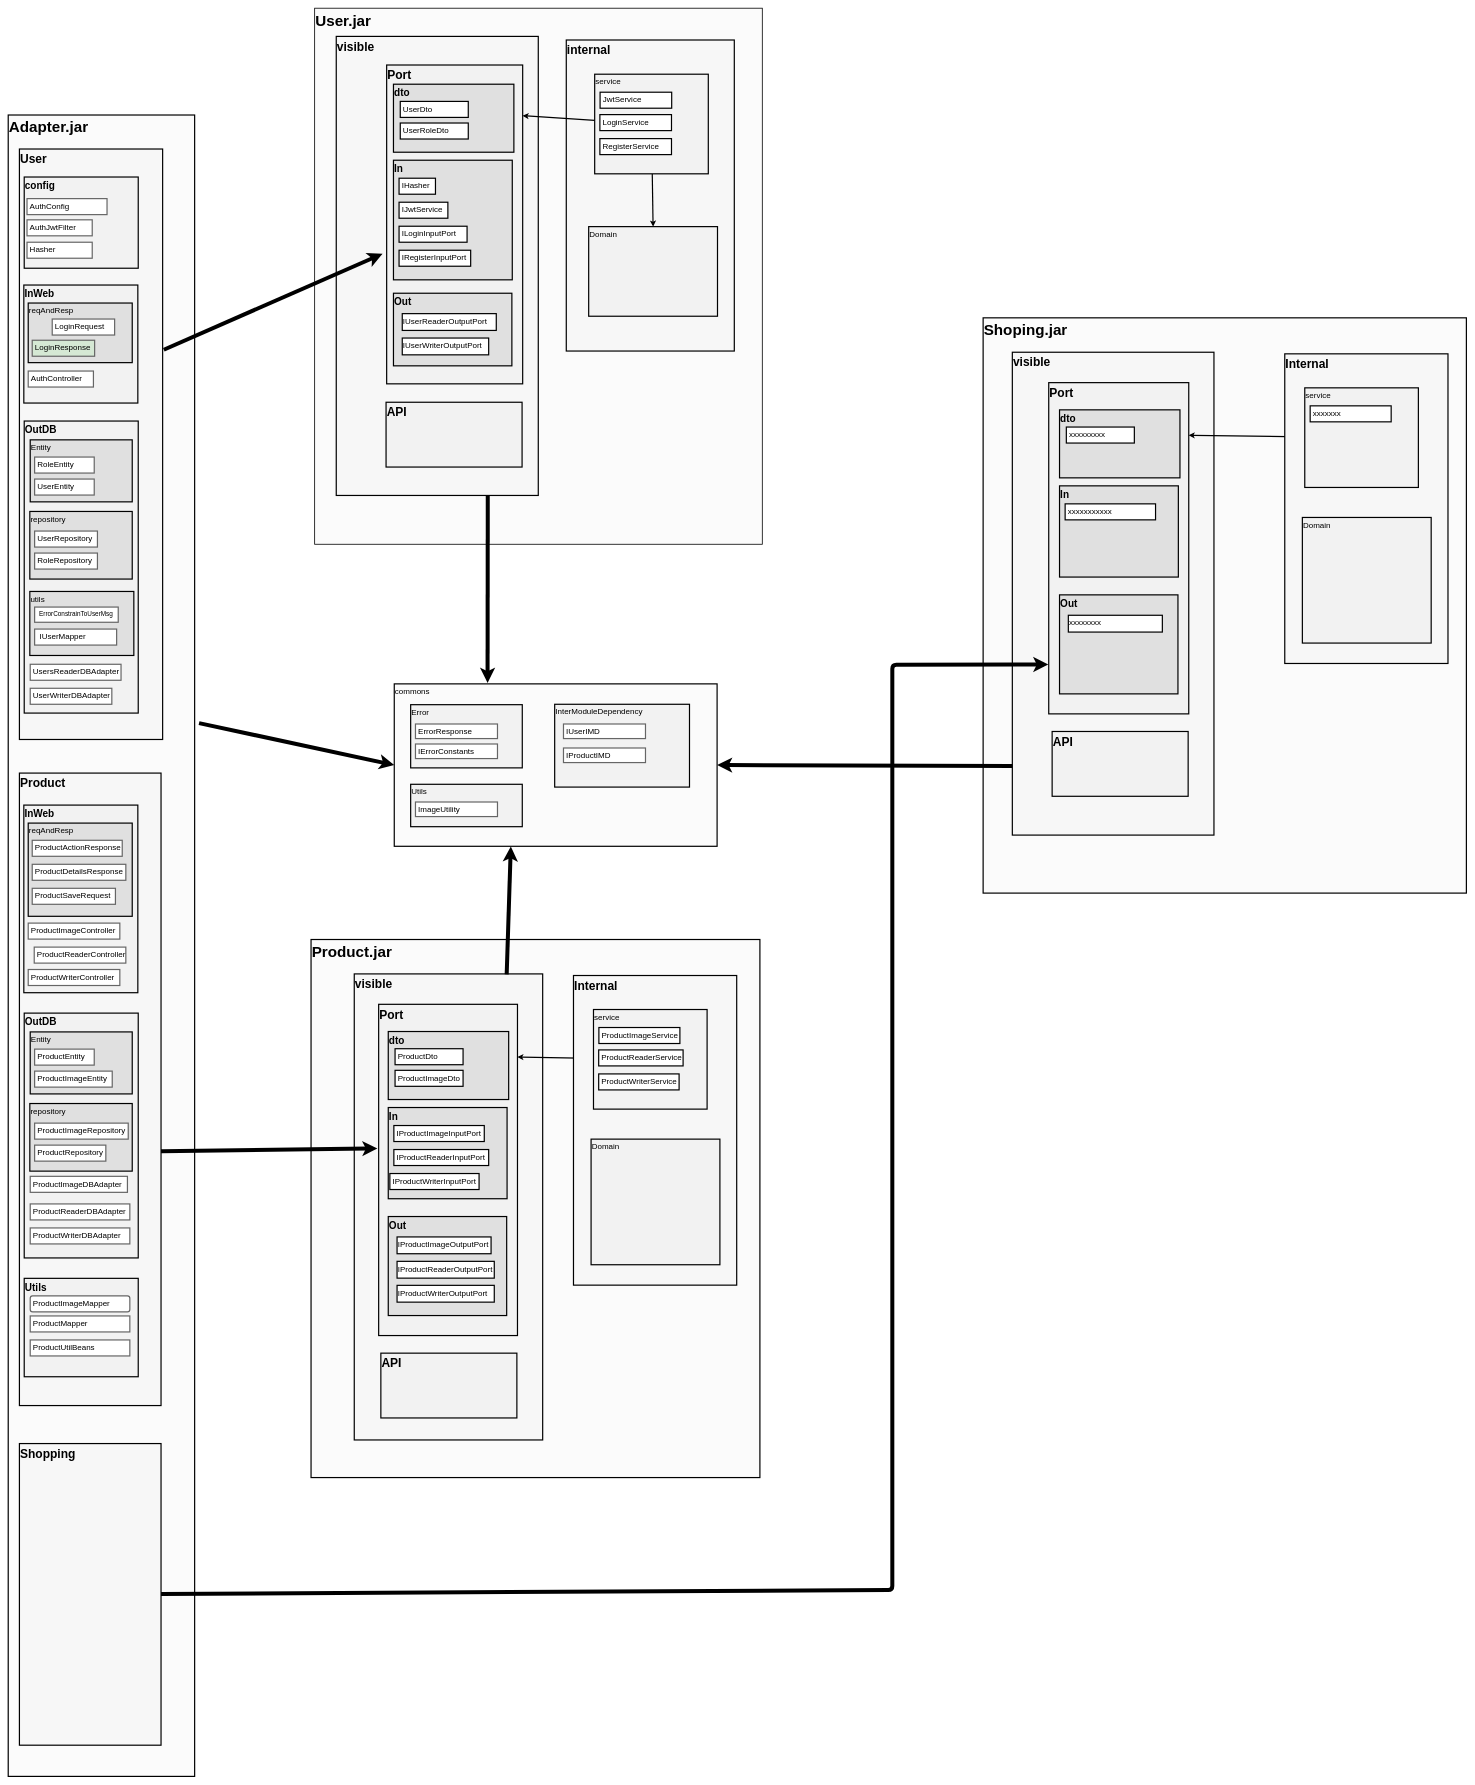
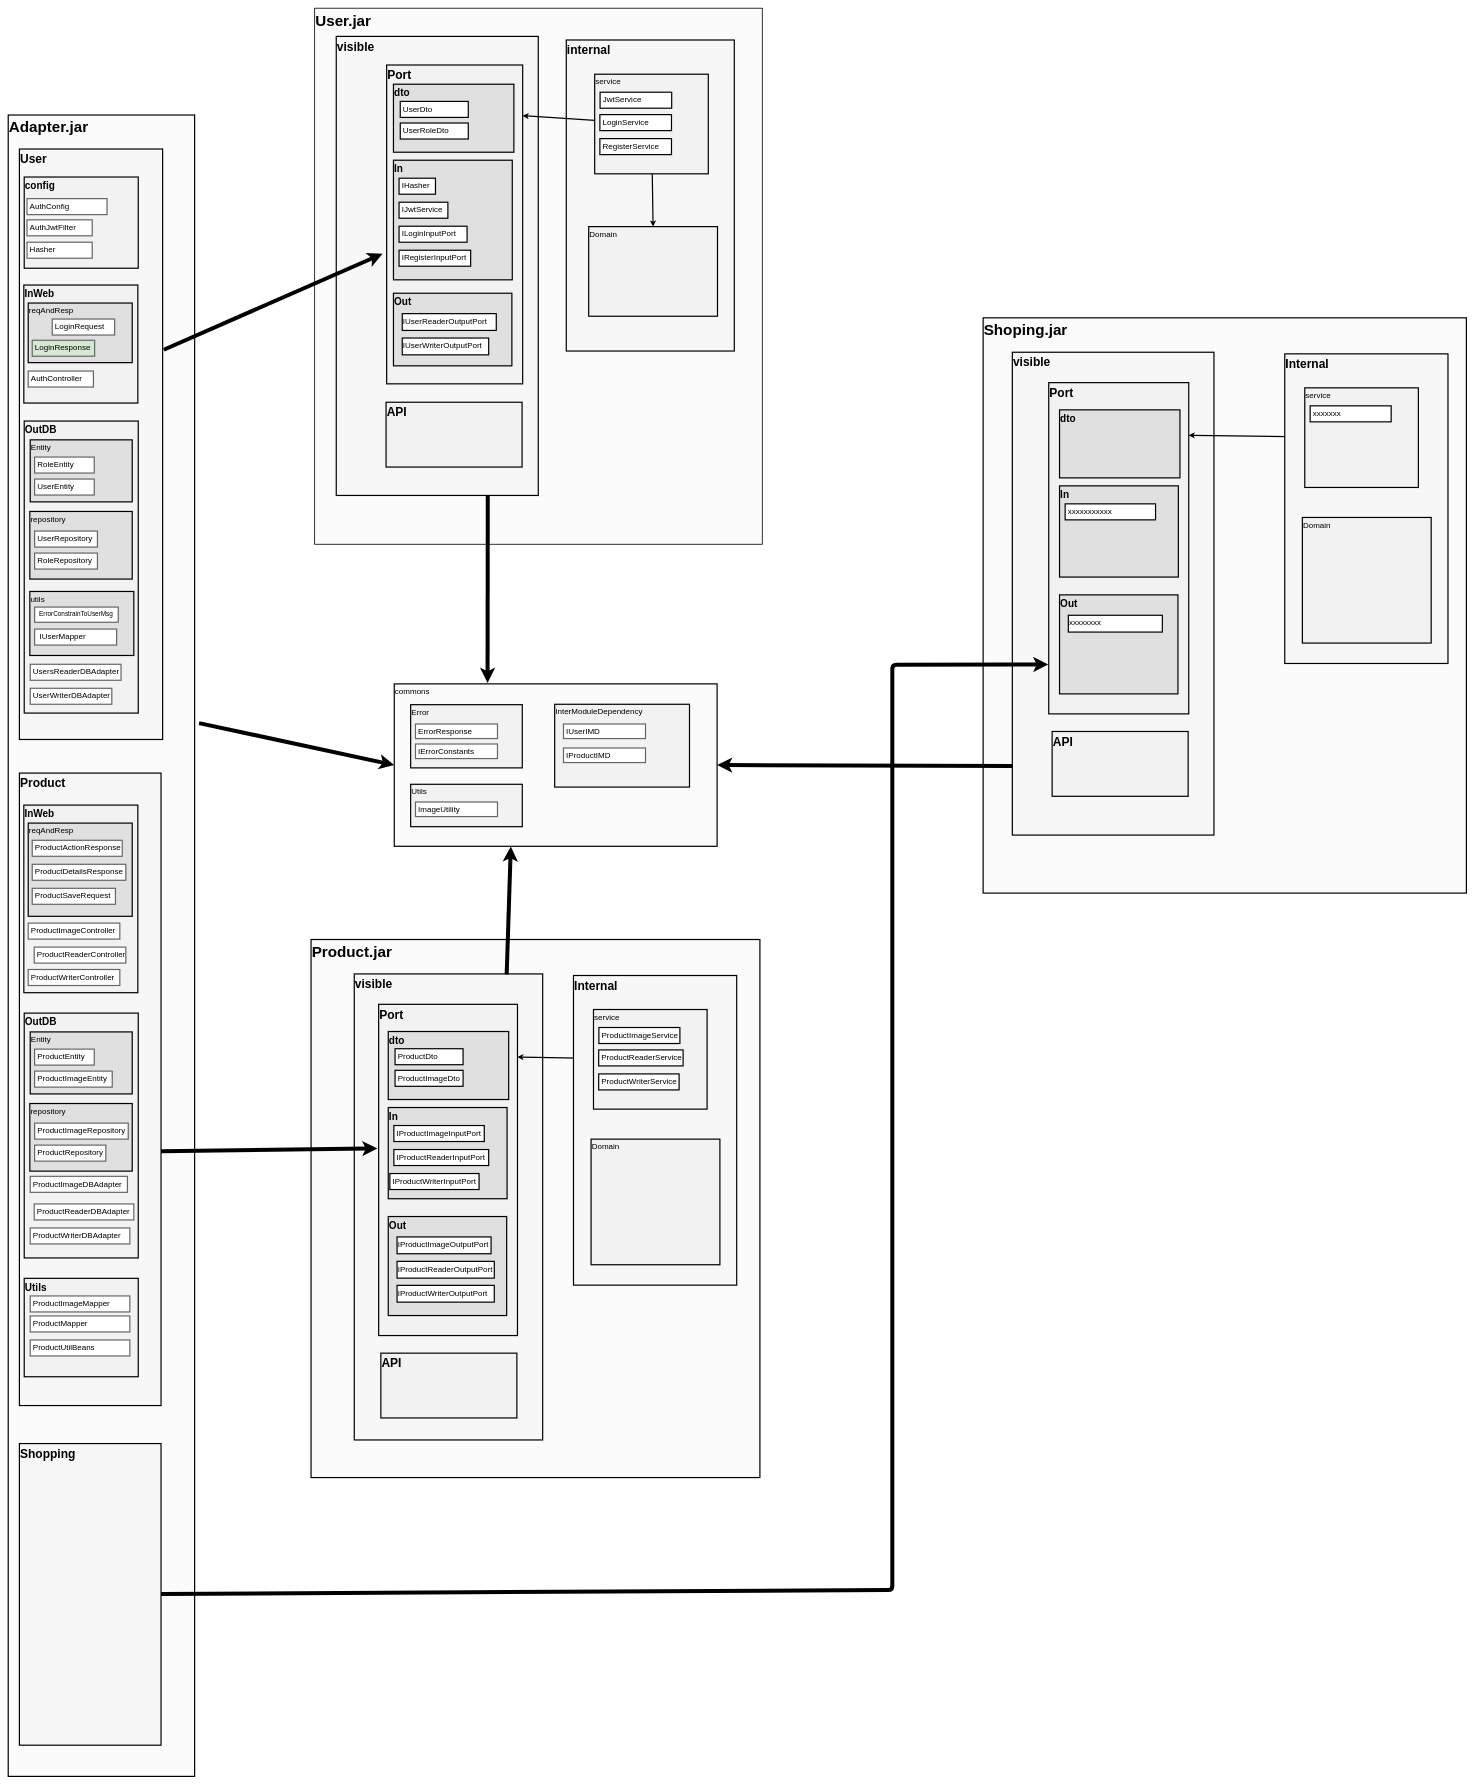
node "xxxxxxxxx": removed
node "ProductReaderDBAdapter": moved (80, 1212) -> (84, 1212)
node "ProductImageMapper": shape rounded rectangle -> rectangle
